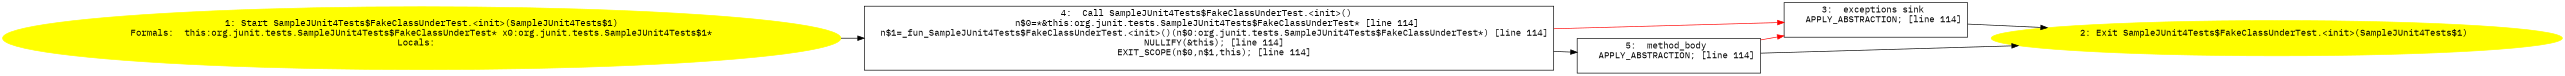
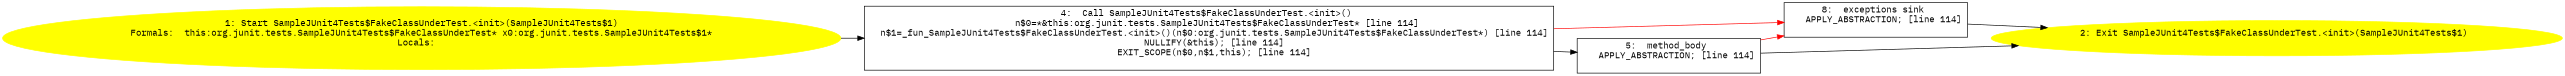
node "3:  exceptions sink APPLY_ABSTRACTION; [line 114]": label "3:  exceptions sink APPLY_ABSTRACTION; [line 114]" -> "8:  exceptions sink APPLY_ABSTRACTION; [line 114]"
